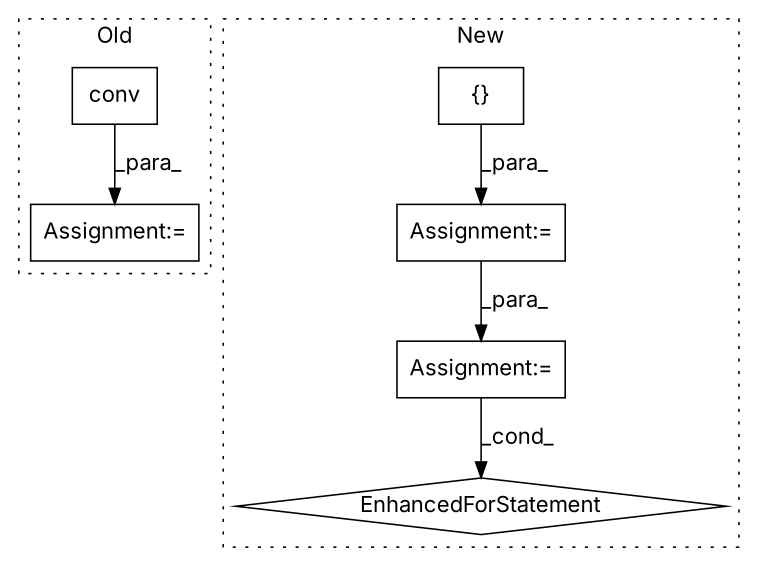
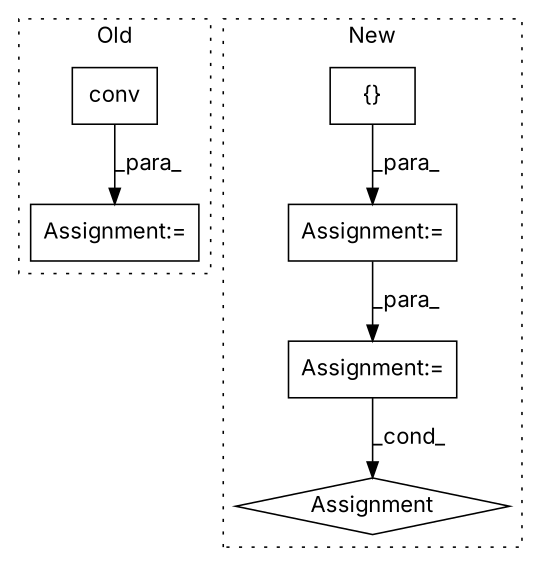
node "EnhancedForStatement": label "EnhancedForStatement" -> "Assignment"
